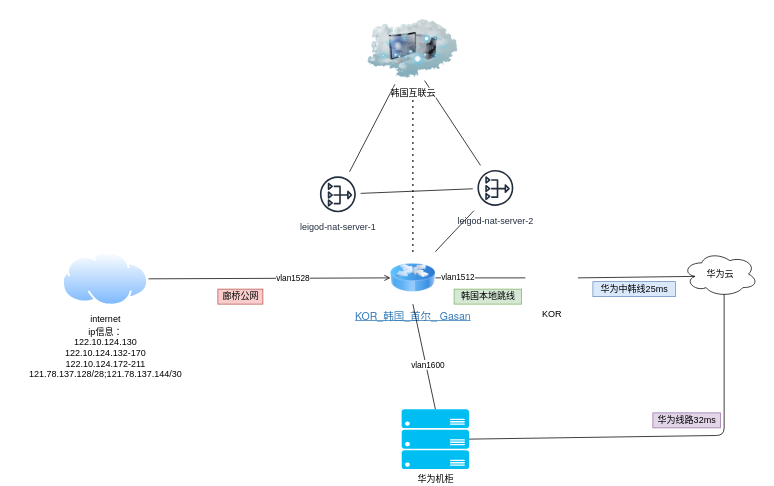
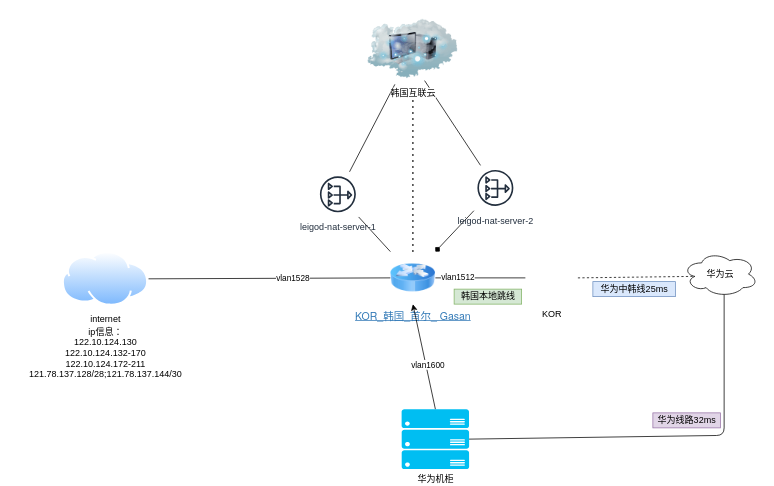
edge "leigod-nat-server-2" -- "leigod-nat-server-1": now "KOR_韩国_首尔_ Gasan" -- "leigod-nat-server-1"
edge "leigod-nat-server-2" -- "KOR_韩国_首尔_ Gasan": arrowhead none -> diamond
edge "华为云" -- "KOR": style solid -> dashed
edge "internet" -> "KOR_韩国_首尔_ Gasan": arrowhead open -> none
node "廊桥公网": removed
edge "KOR_韩国_首尔_ Gasan" -- "华为机柜": arrowhead none -> classic
